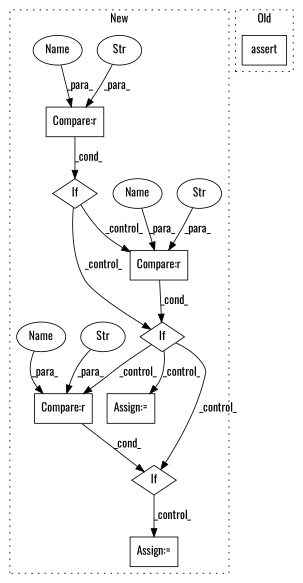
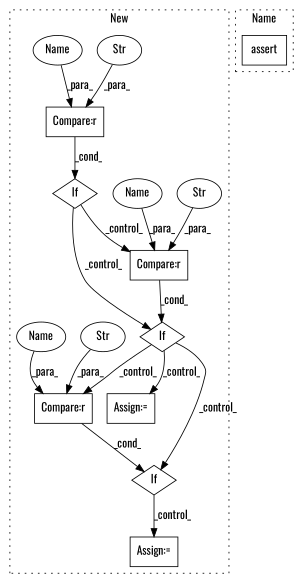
cluster "Old": label "Old" -> "Name"
